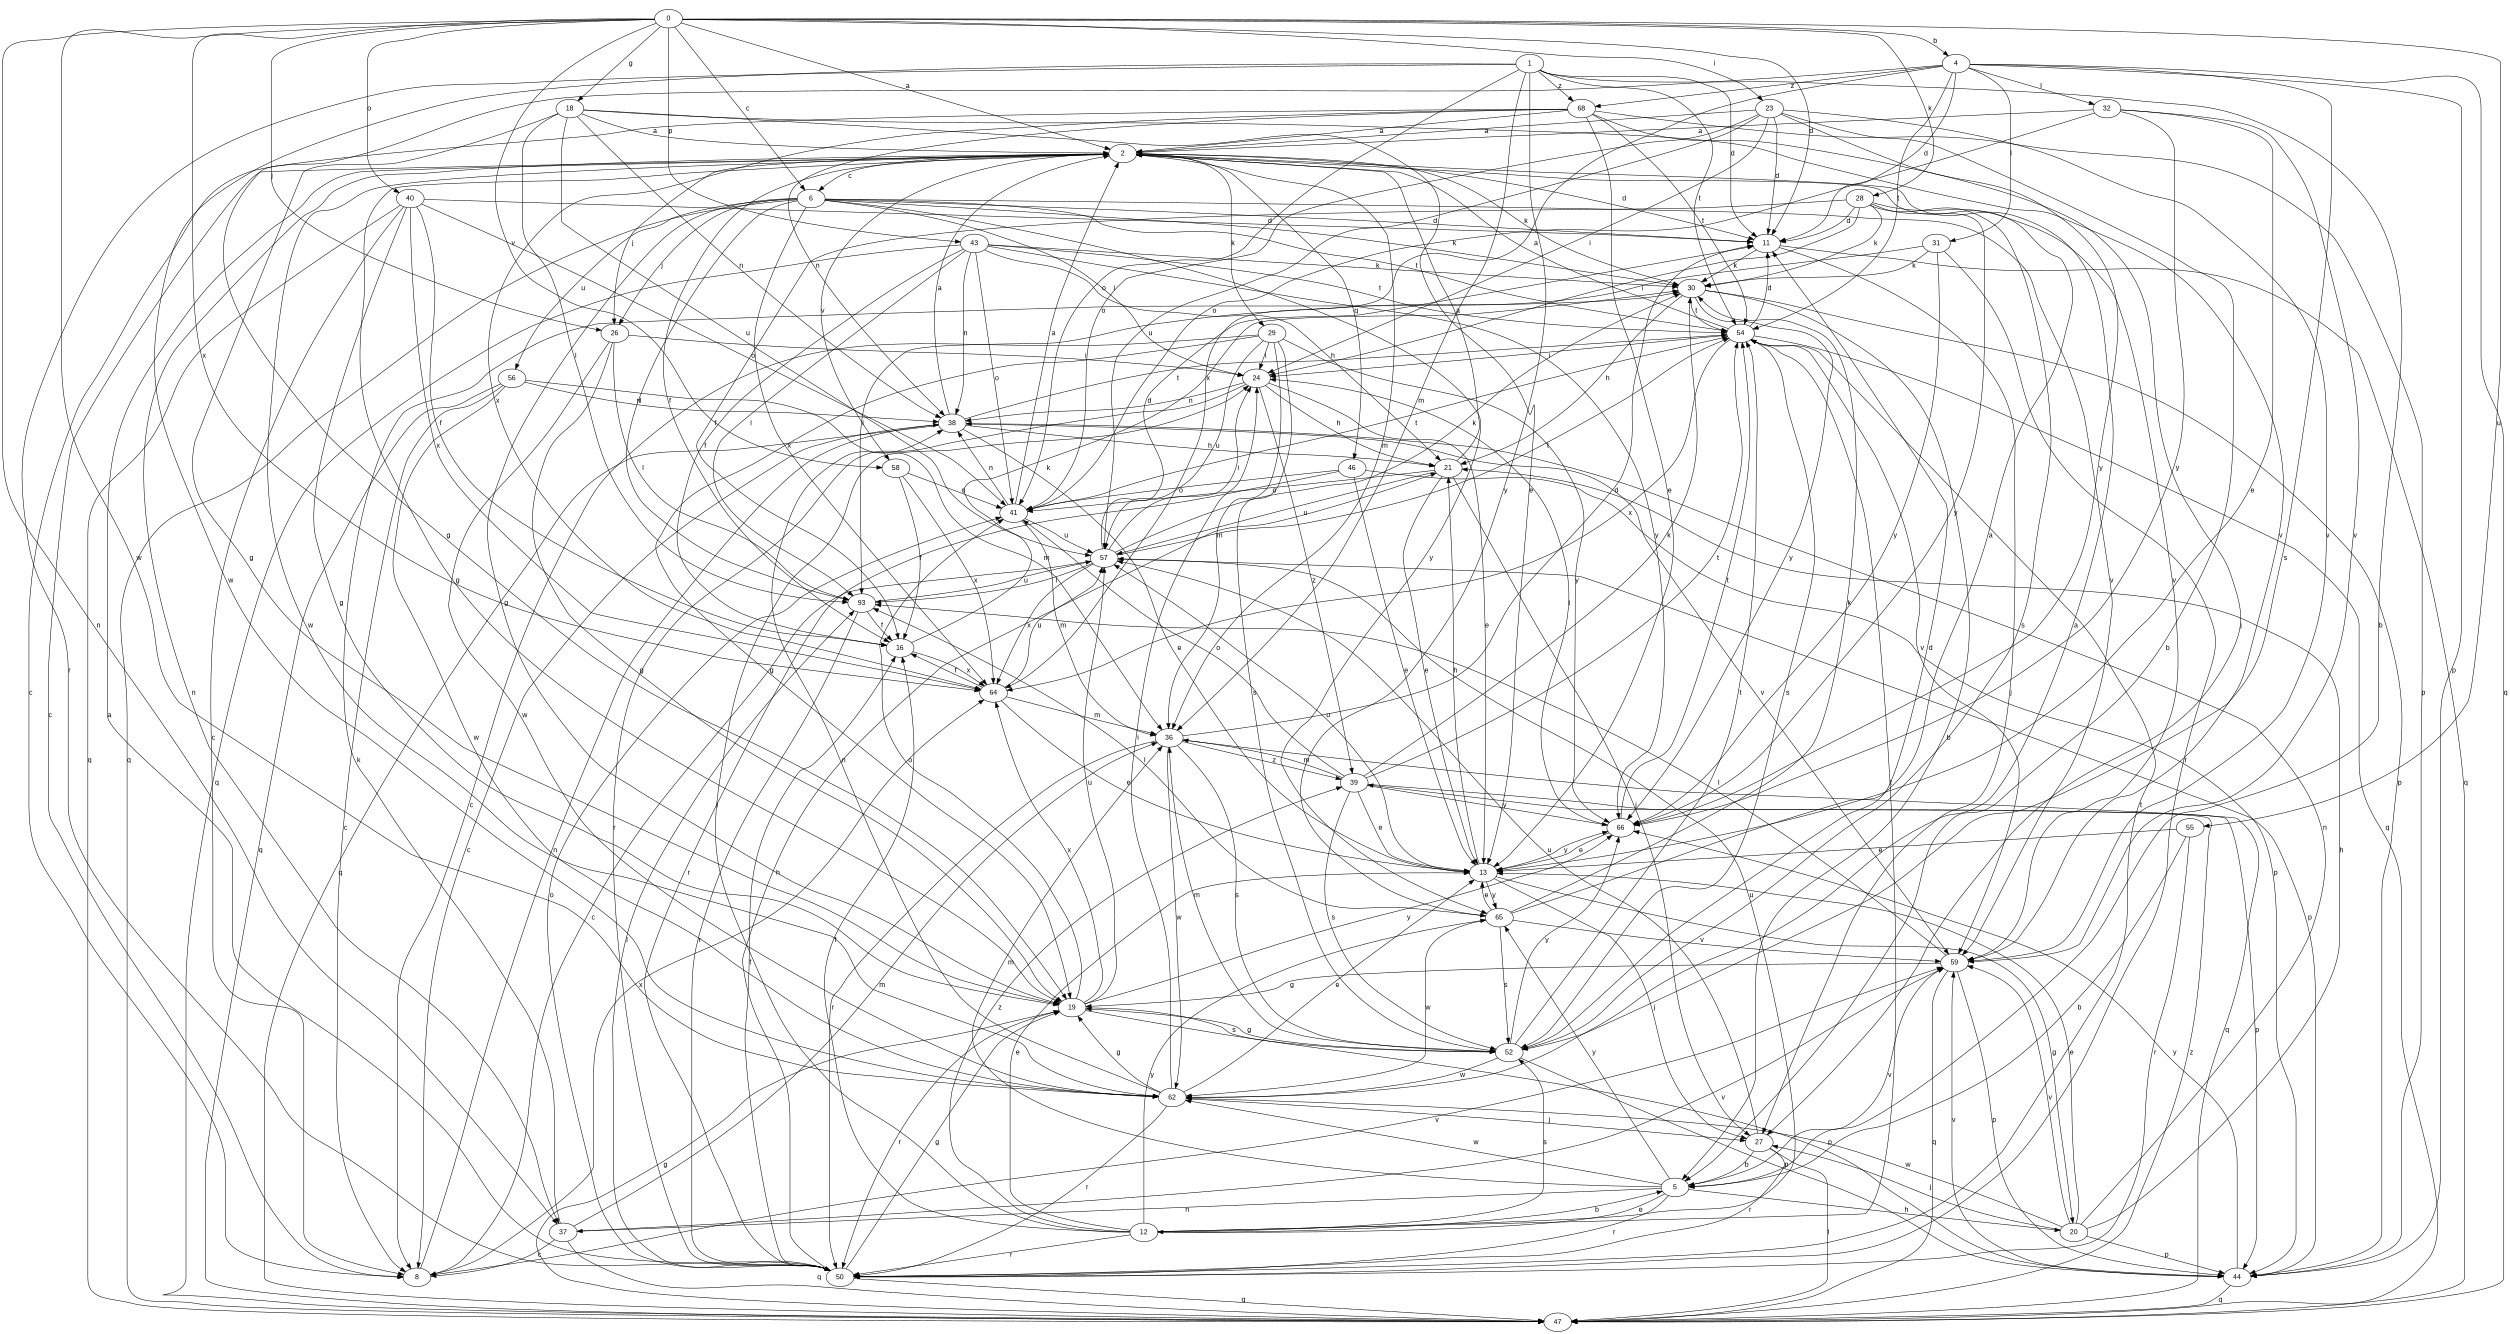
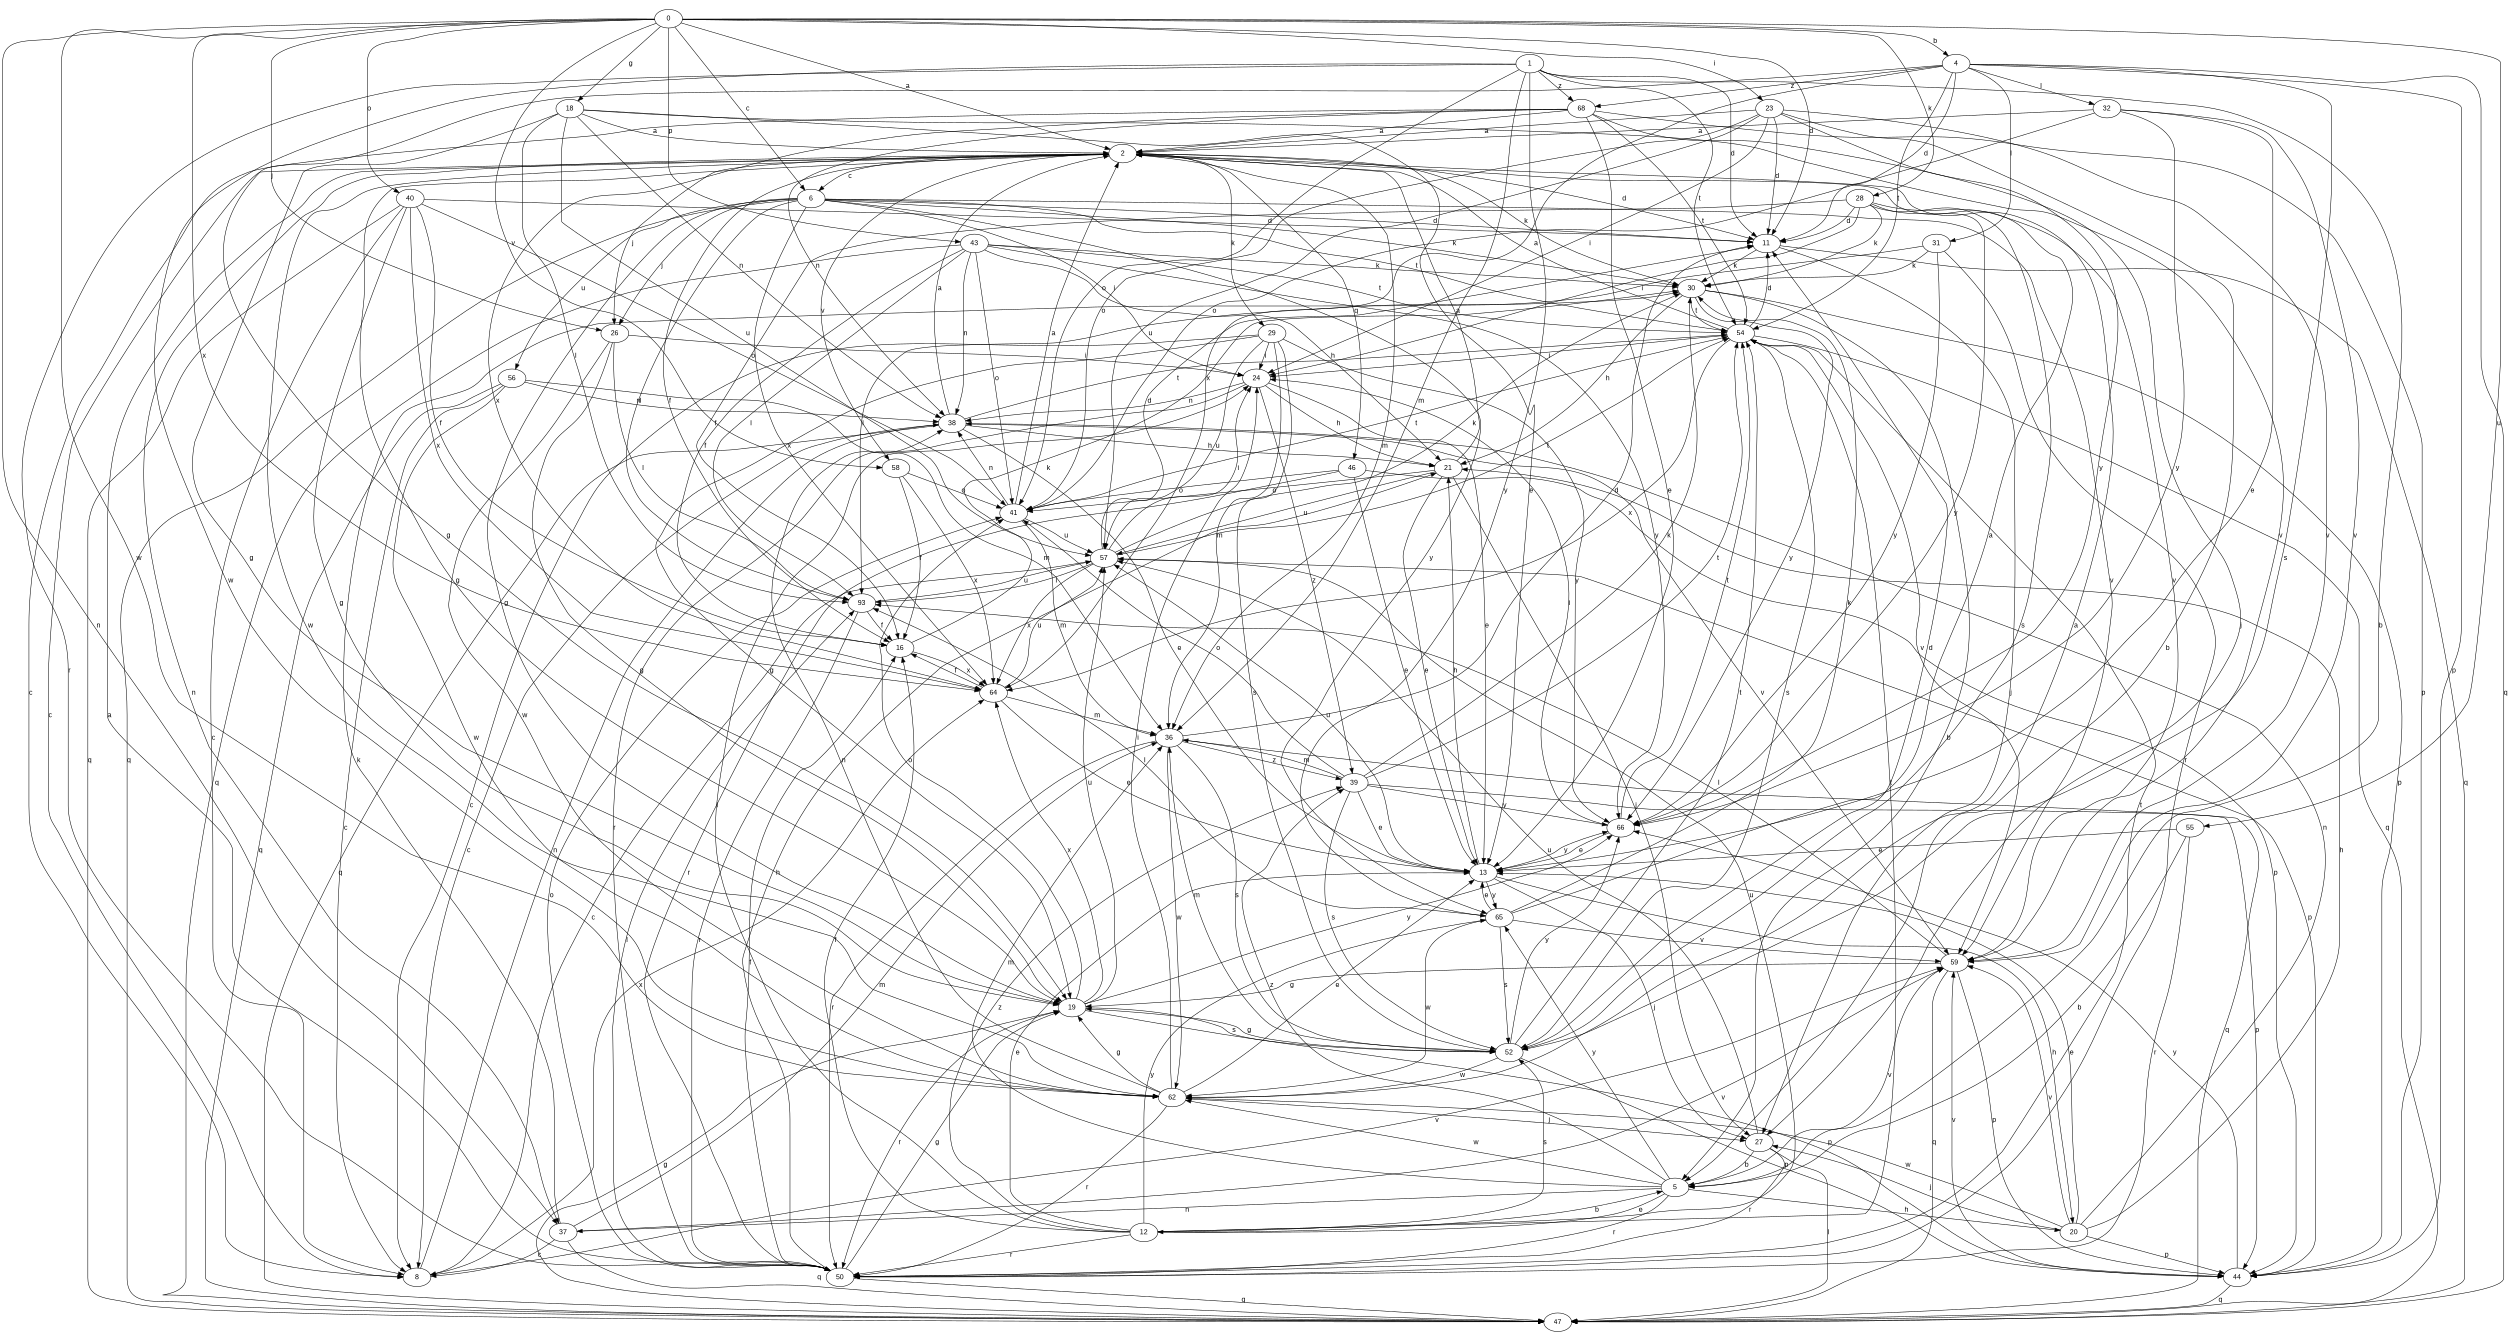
edge "47" -> "39": now "5" -> "39"
edge "13" -> "20": label "g" -> "h"
